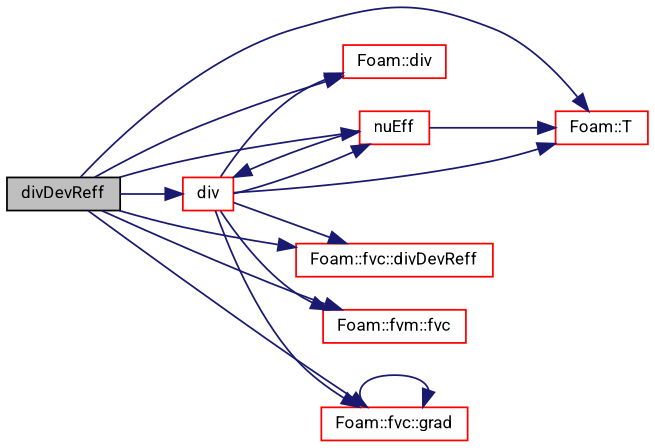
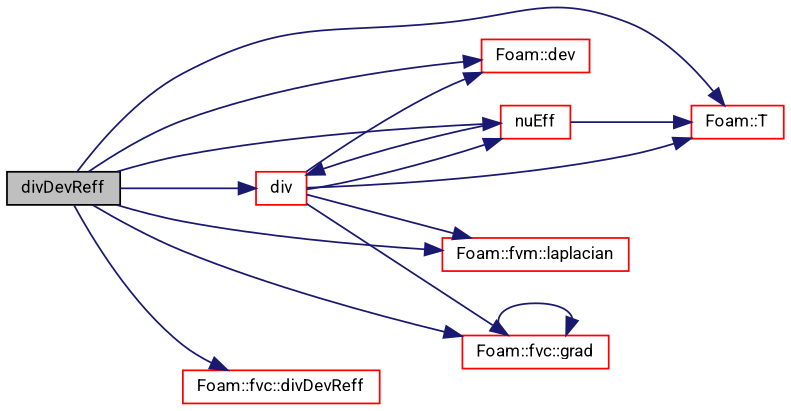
node "Foam::div": label "Foam::div" -> "Foam::dev"
edge "div" -> "Foam::fvc::divDevReff": removed
node "Foam::fvm::fvc": label "Foam::fvm::fvc" -> "Foam::fvm::laplacian"
